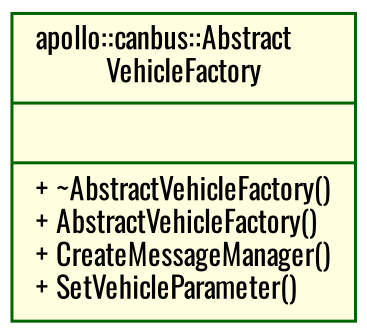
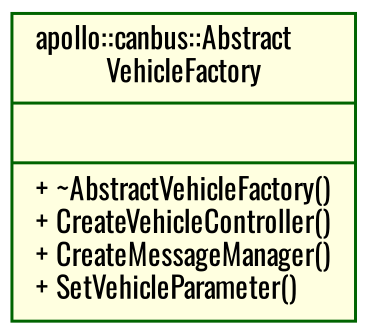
node "apollo::canbus::Abstract": text "+ AbstractVehicleFactory()" -> "+ CreateVehicleController()"
